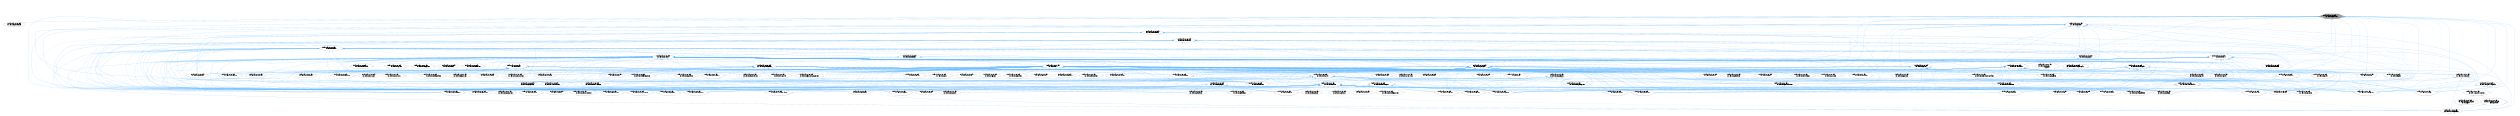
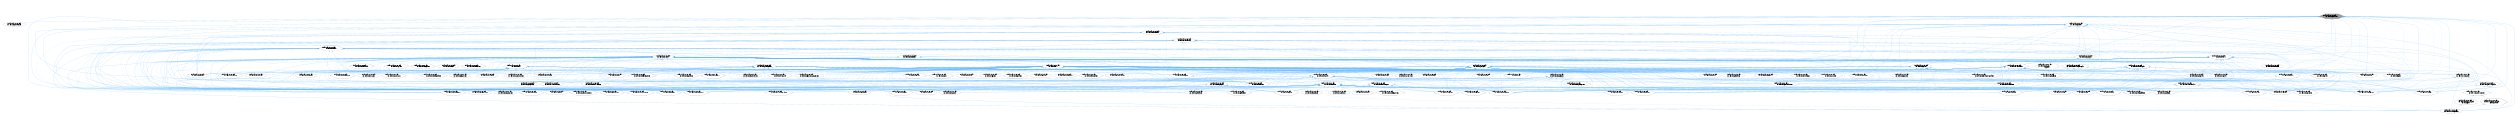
node "/home/runner/work/doxygen /doxygen/src/cite.cpp": label "/home/runner/work/doxygen /doxygen/src/cite.cpp" -> "/scanner/runner/work/doxygen /doxygen/src/cite.cpp"
